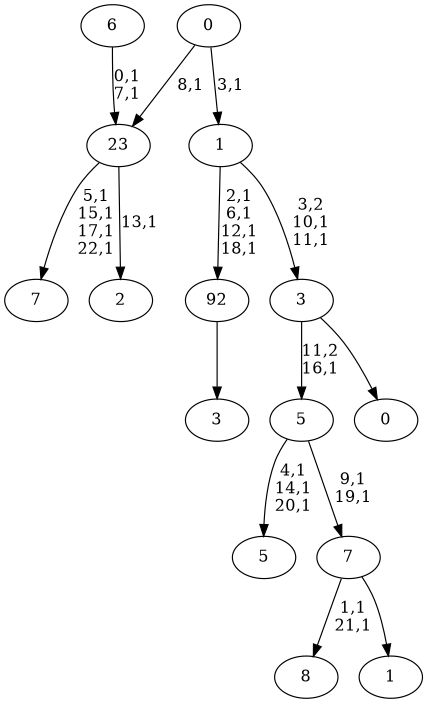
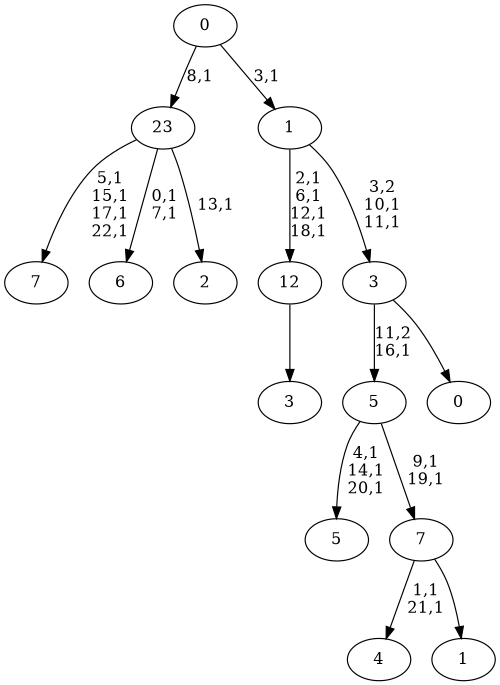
edge "6" -> "23": reversed
node "92": label "92" -> "12"
node "8": label "8" -> "4"
